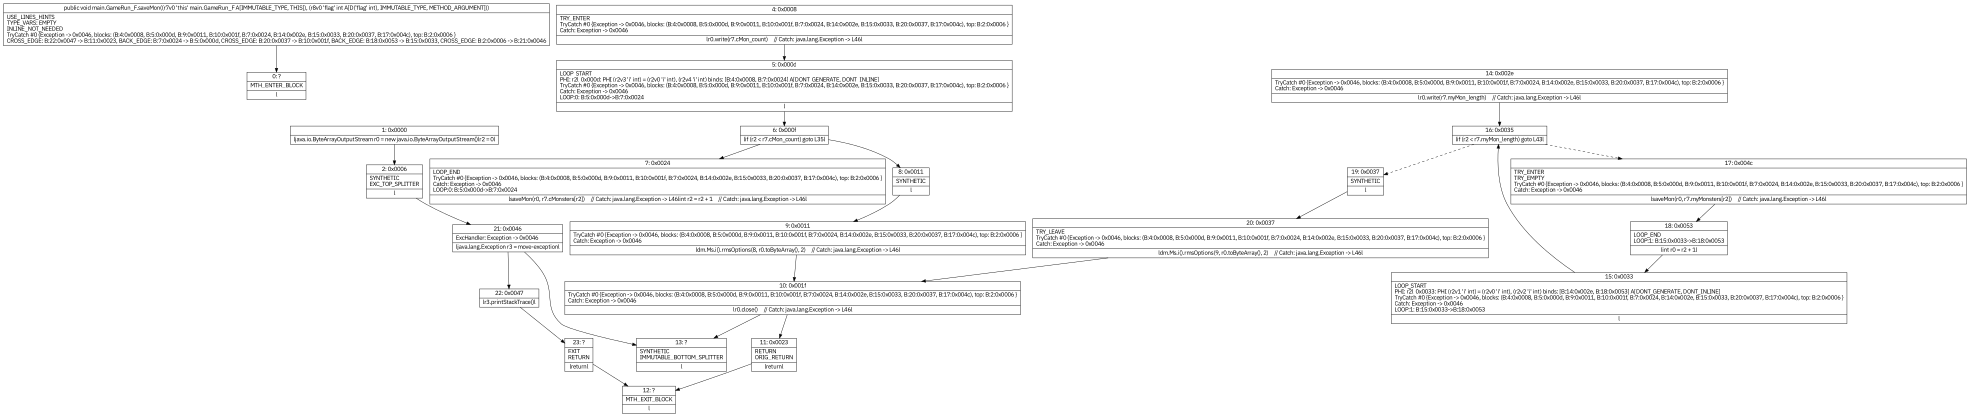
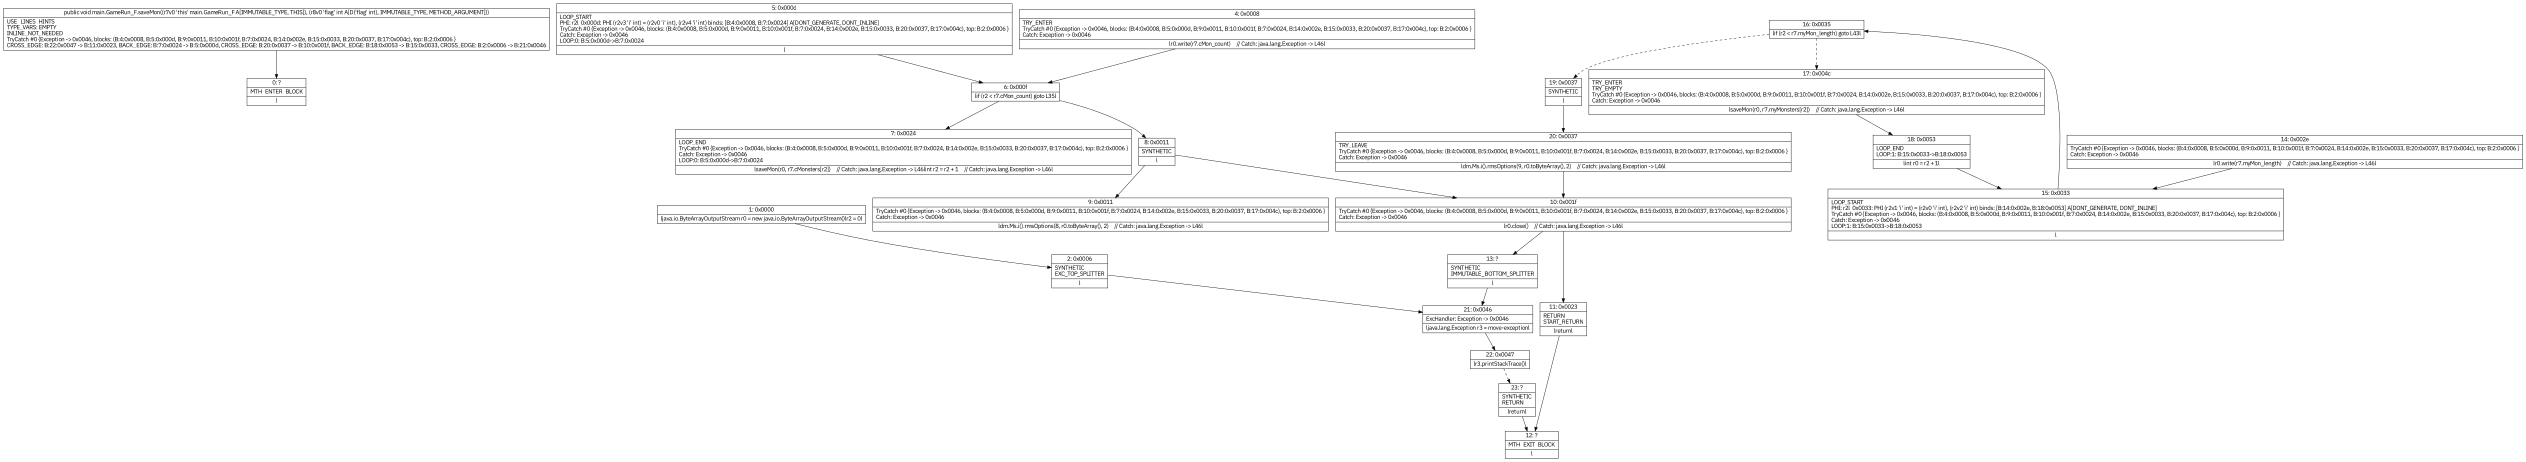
edge "4: 0x0008" -> "5: 0x000d": now "4: 0x0008" -> "6: 0x000f"
edge "14: 0x002e" -> "16: 0x0035": now "14: 0x002e" -> "15: 0x0033"
edge "9: 0x0011" -> "10: 0x001f": now "8: 0x0011" -> "10: 0x001f"
edge "21: 0x0046" -> "13: ?": reversed
edge "22: 0x0047" -> "23: ?": style solid -> dashed
node "23: ?": text "EXIT" -> "SYNTHETIC"
node "11: 0x0023": text "ORIG_RETURN" -> "START_RETURN"
